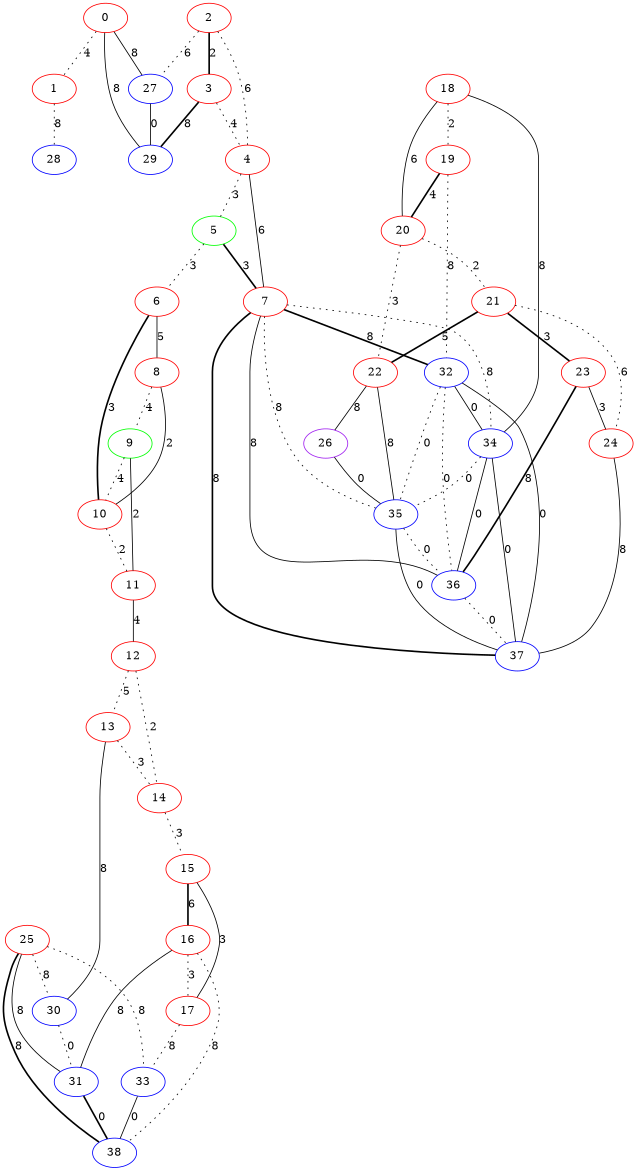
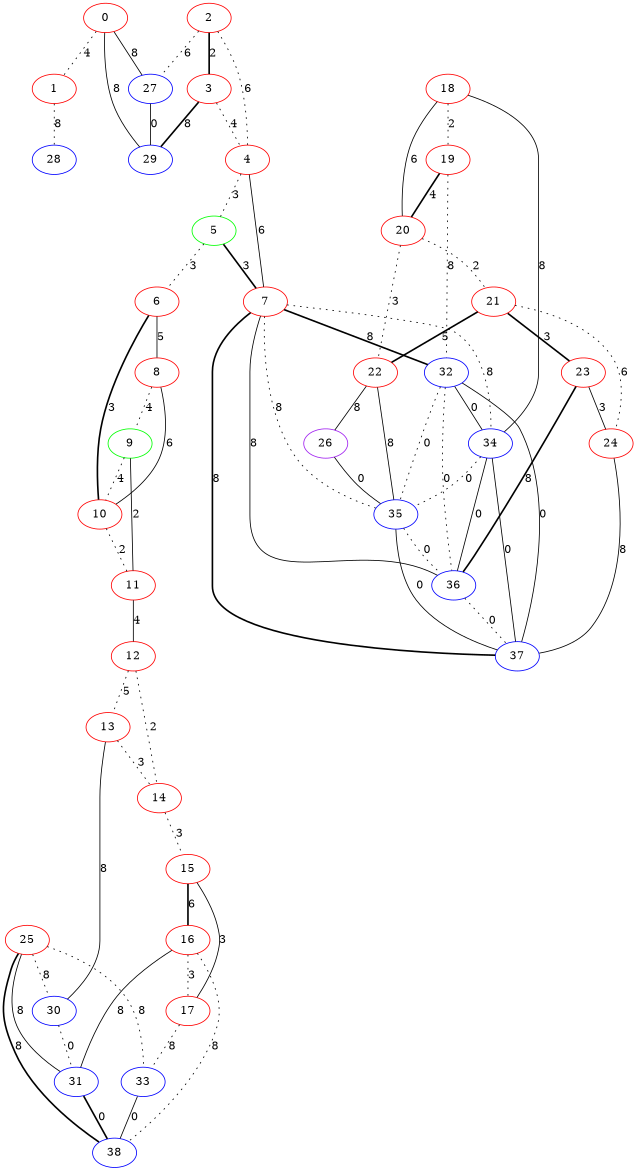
edge "8" -- "10": label "2" -> "6"
